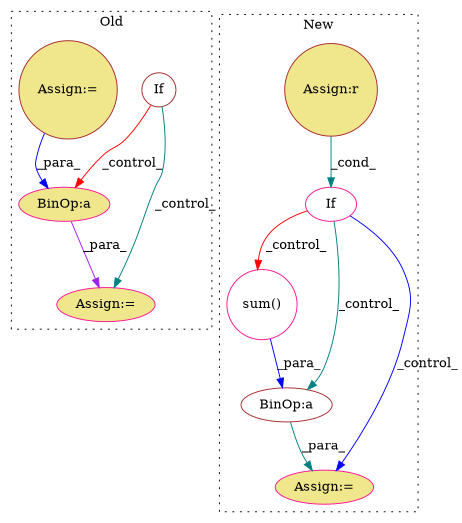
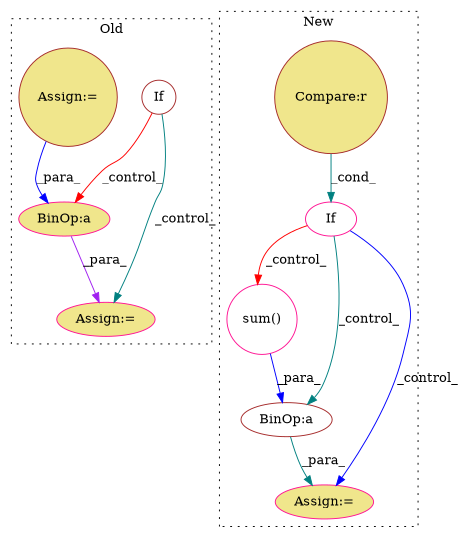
node "Assign:r": label "Assign:r" -> "Compare:r"
